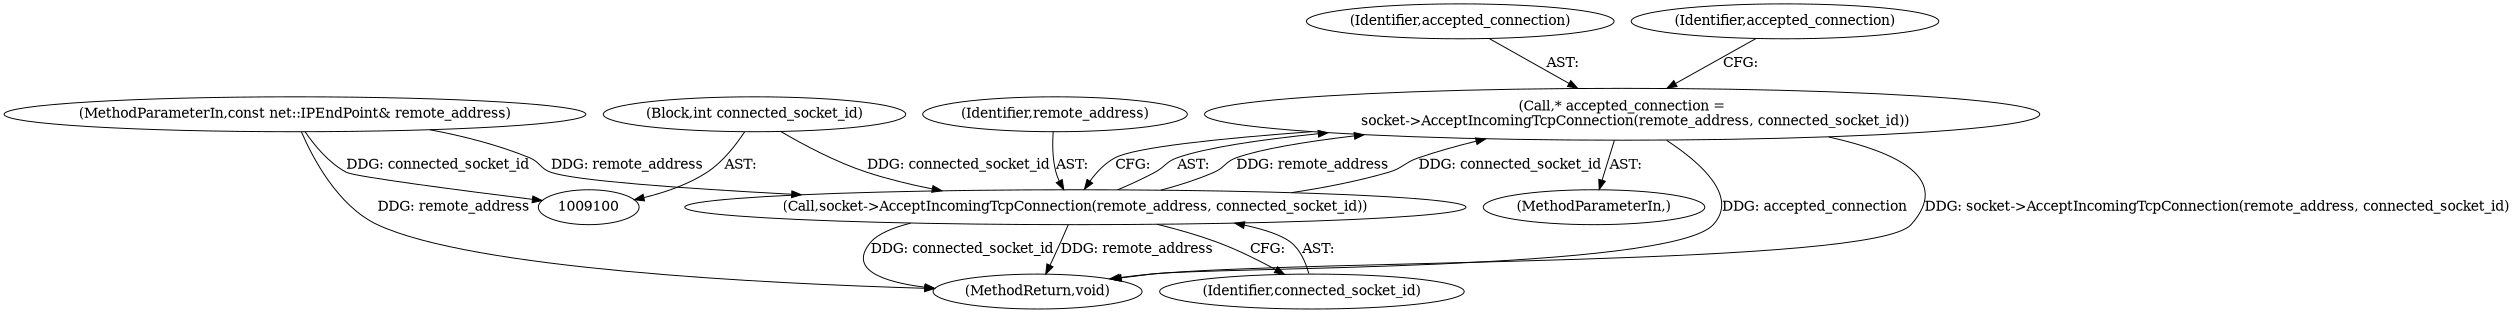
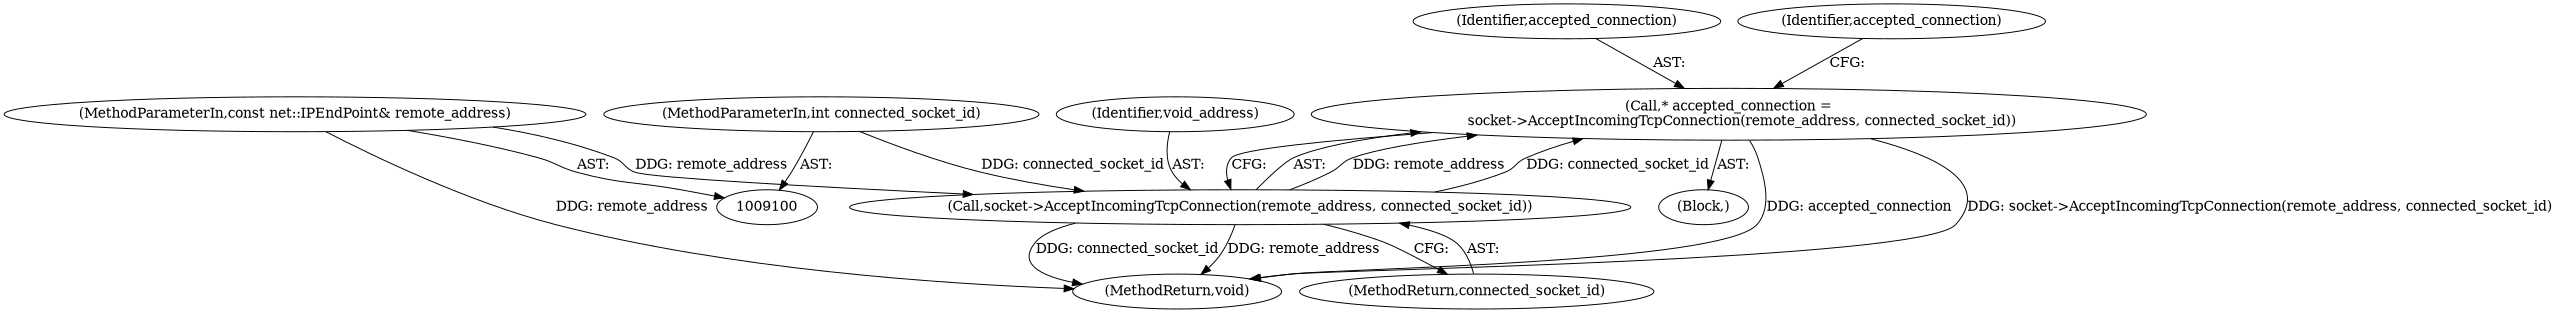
node "(Block,int connected_socket_id)": label "(Block,int connected_socket_id)" -> "(MethodParameterIn,int connected_socket_id)"
node "(Identifier,remote_address)": label "(Identifier,remote_address)" -> "(Identifier,void_address)"
edge "(MethodParameterIn,const net::IPEndPoint& remote_address)" -> "1009100": label "DDG: connected_socket_id" -> "AST: "
node "(MethodParameterIn,)": label "(MethodParameterIn,)" -> "(Block,)"
node "(Identifier,connected_socket_id)": label "(Identifier,connected_socket_id)" -> "(MethodReturn,connected_socket_id)"
